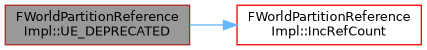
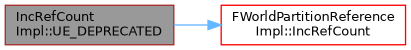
node "FWorldPartitionReference Impl::UE_DEPRECATED": label "FWorldPartitionReference Impl::UE_DEPRECATED" -> "IncRefCount Impl::UE_DEPRECATED"
